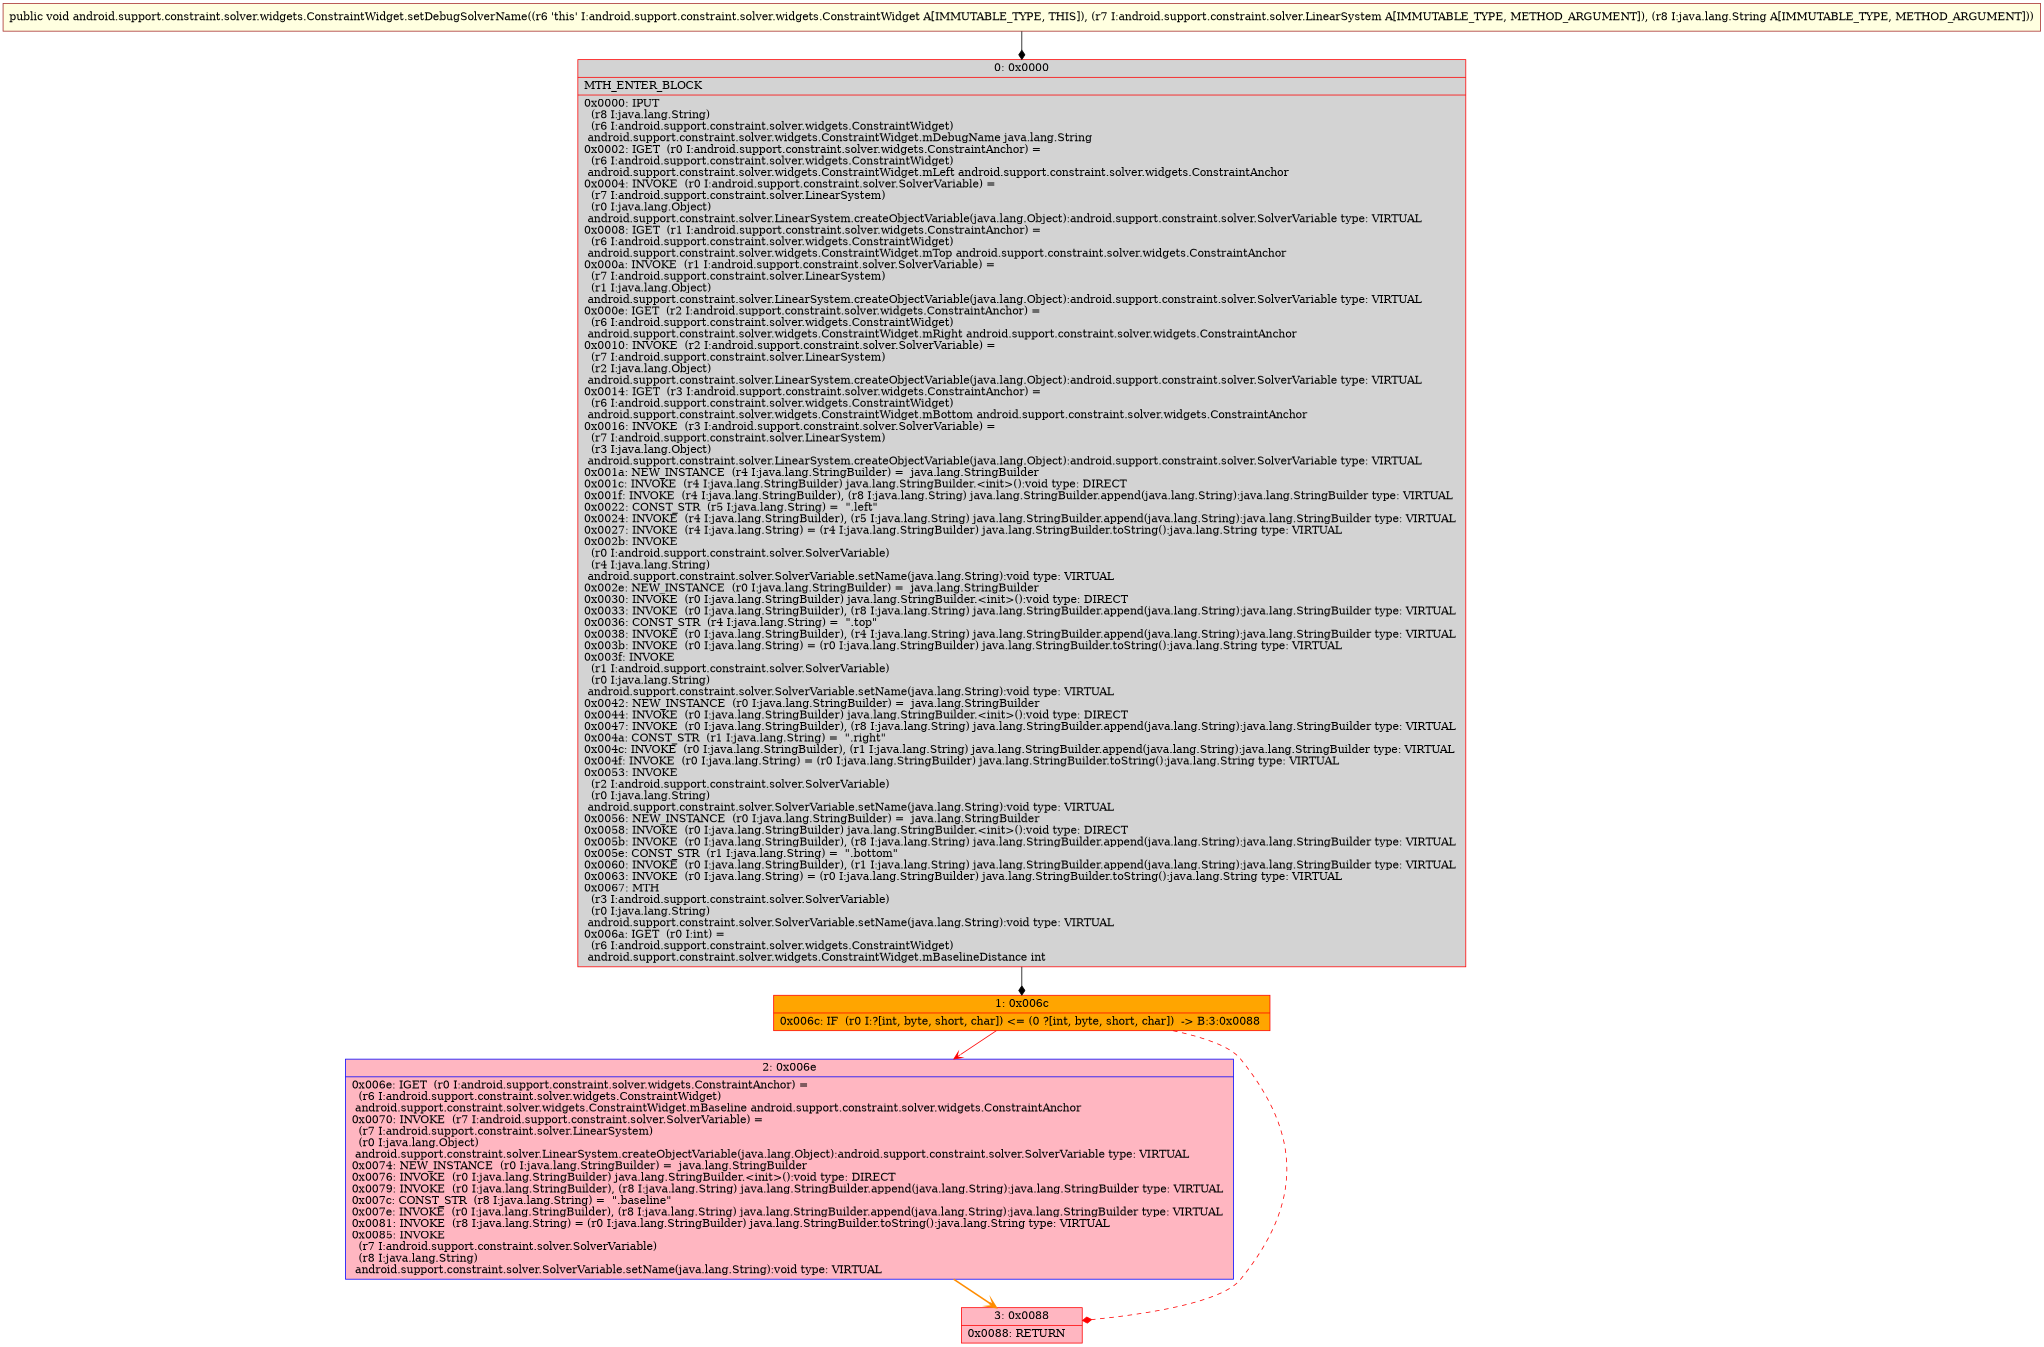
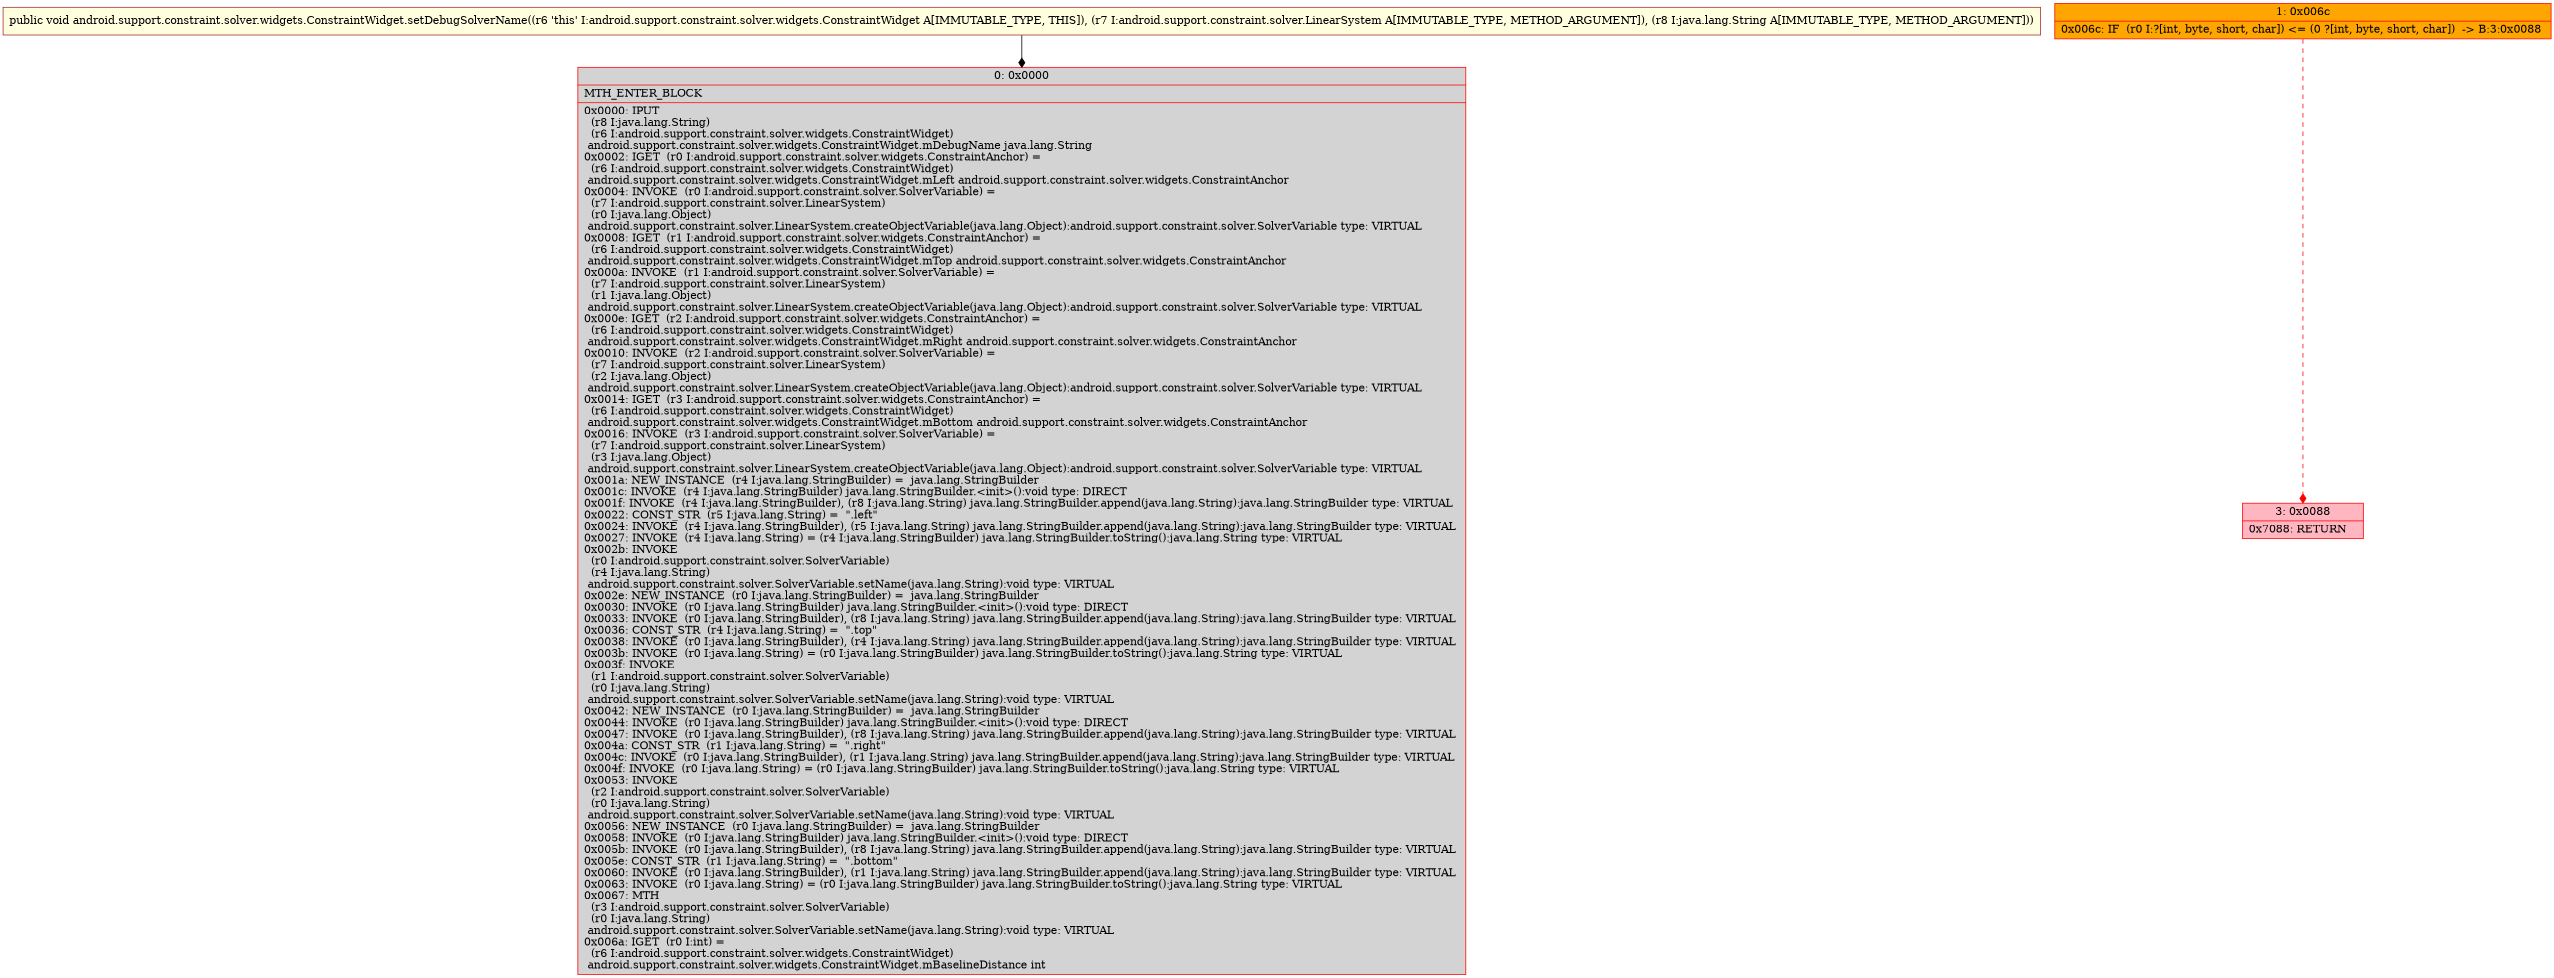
edge "0: 0x0000" -> "1: 0x006c": removed
node "2: 0x006e": removed
node "3: 0x0088": text "0x0088: RETURN" -> "0x7088: RETURN"
